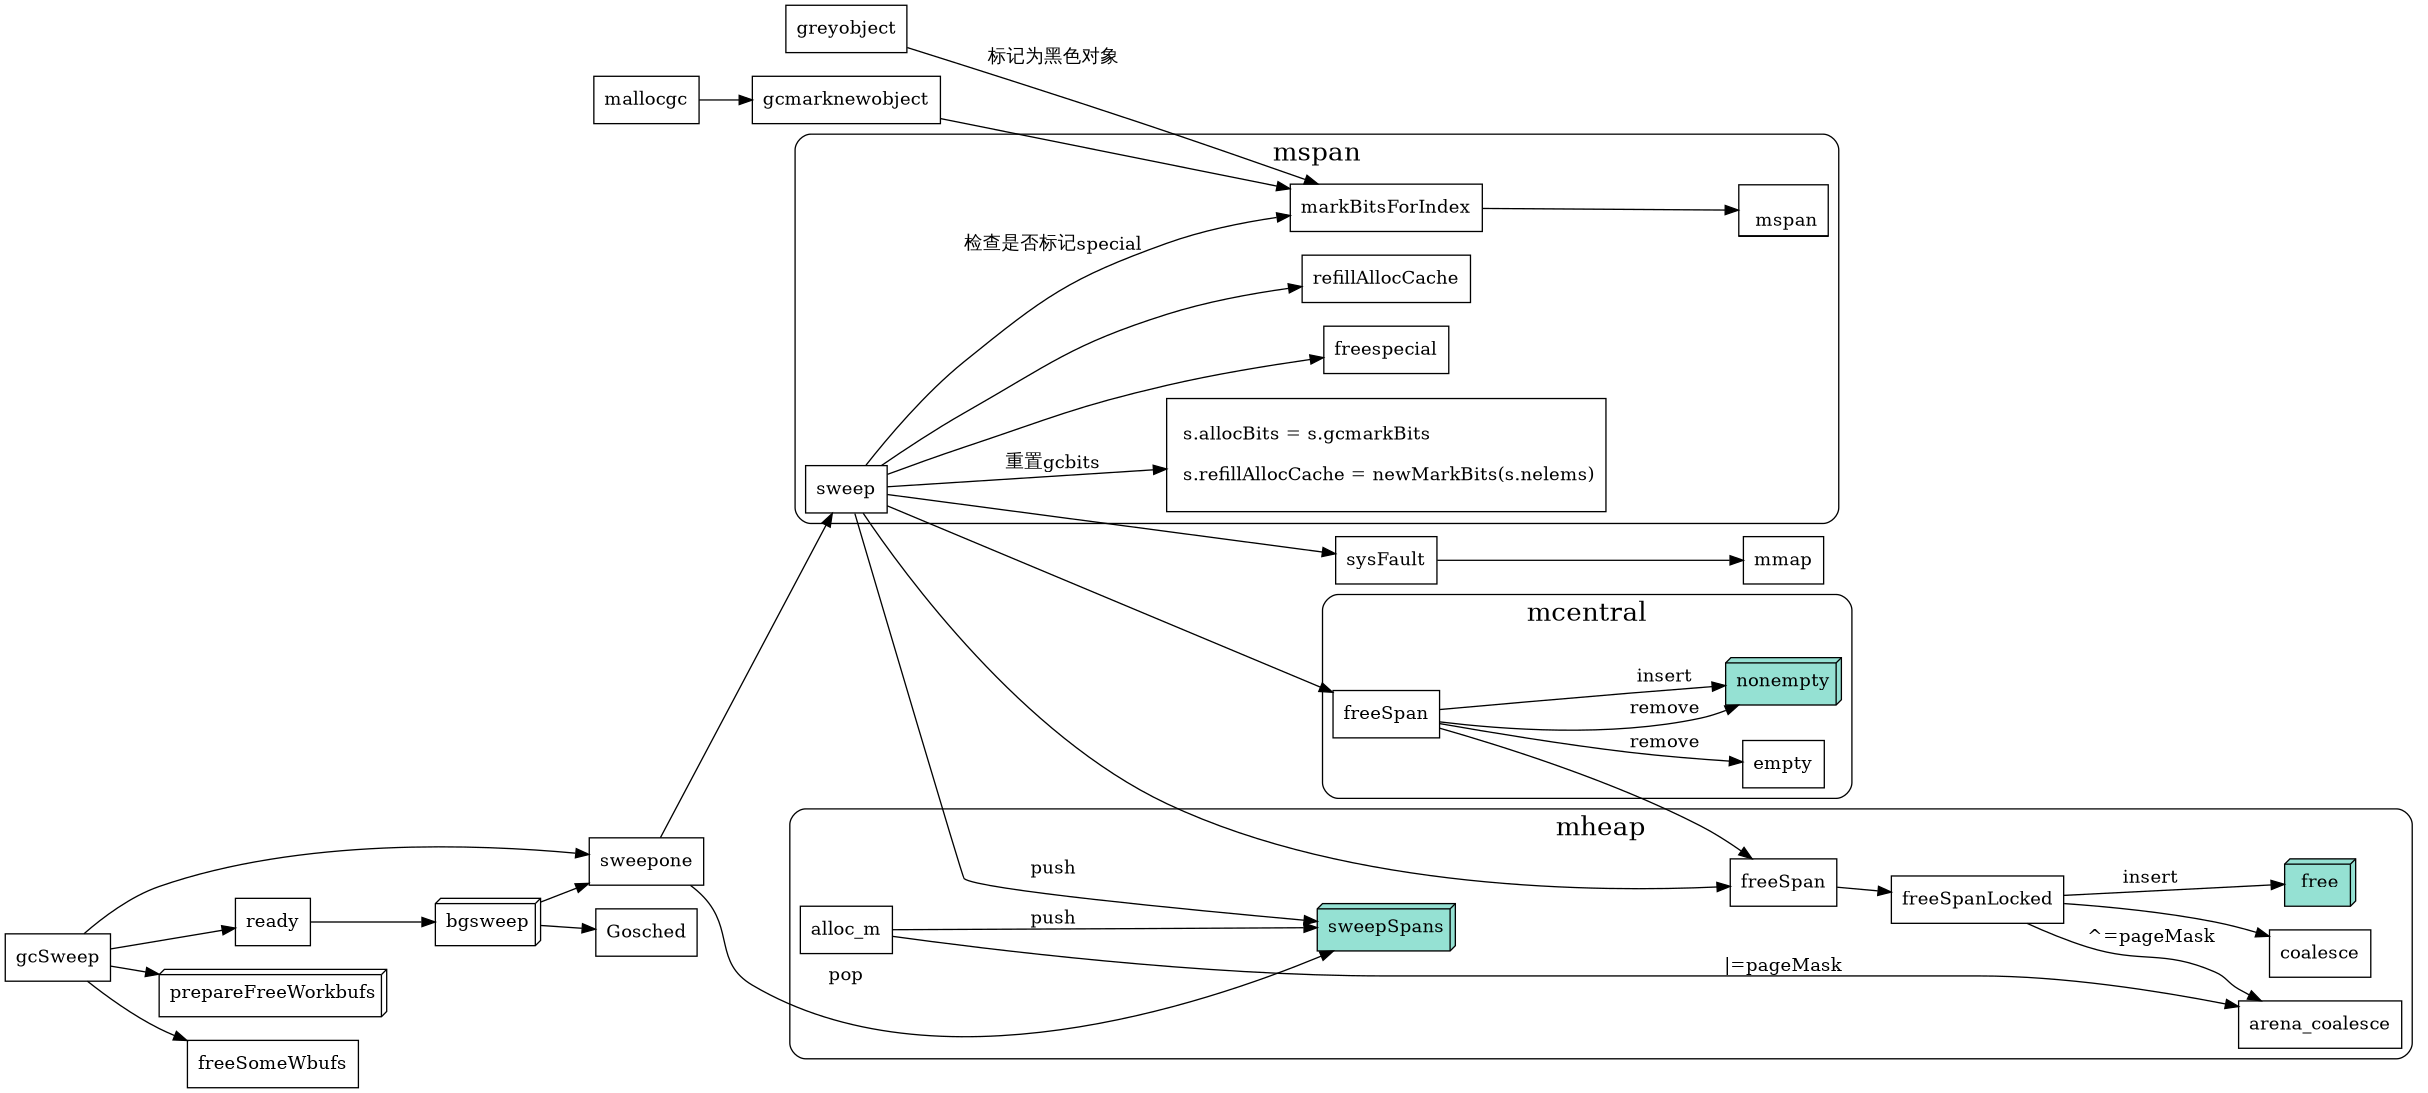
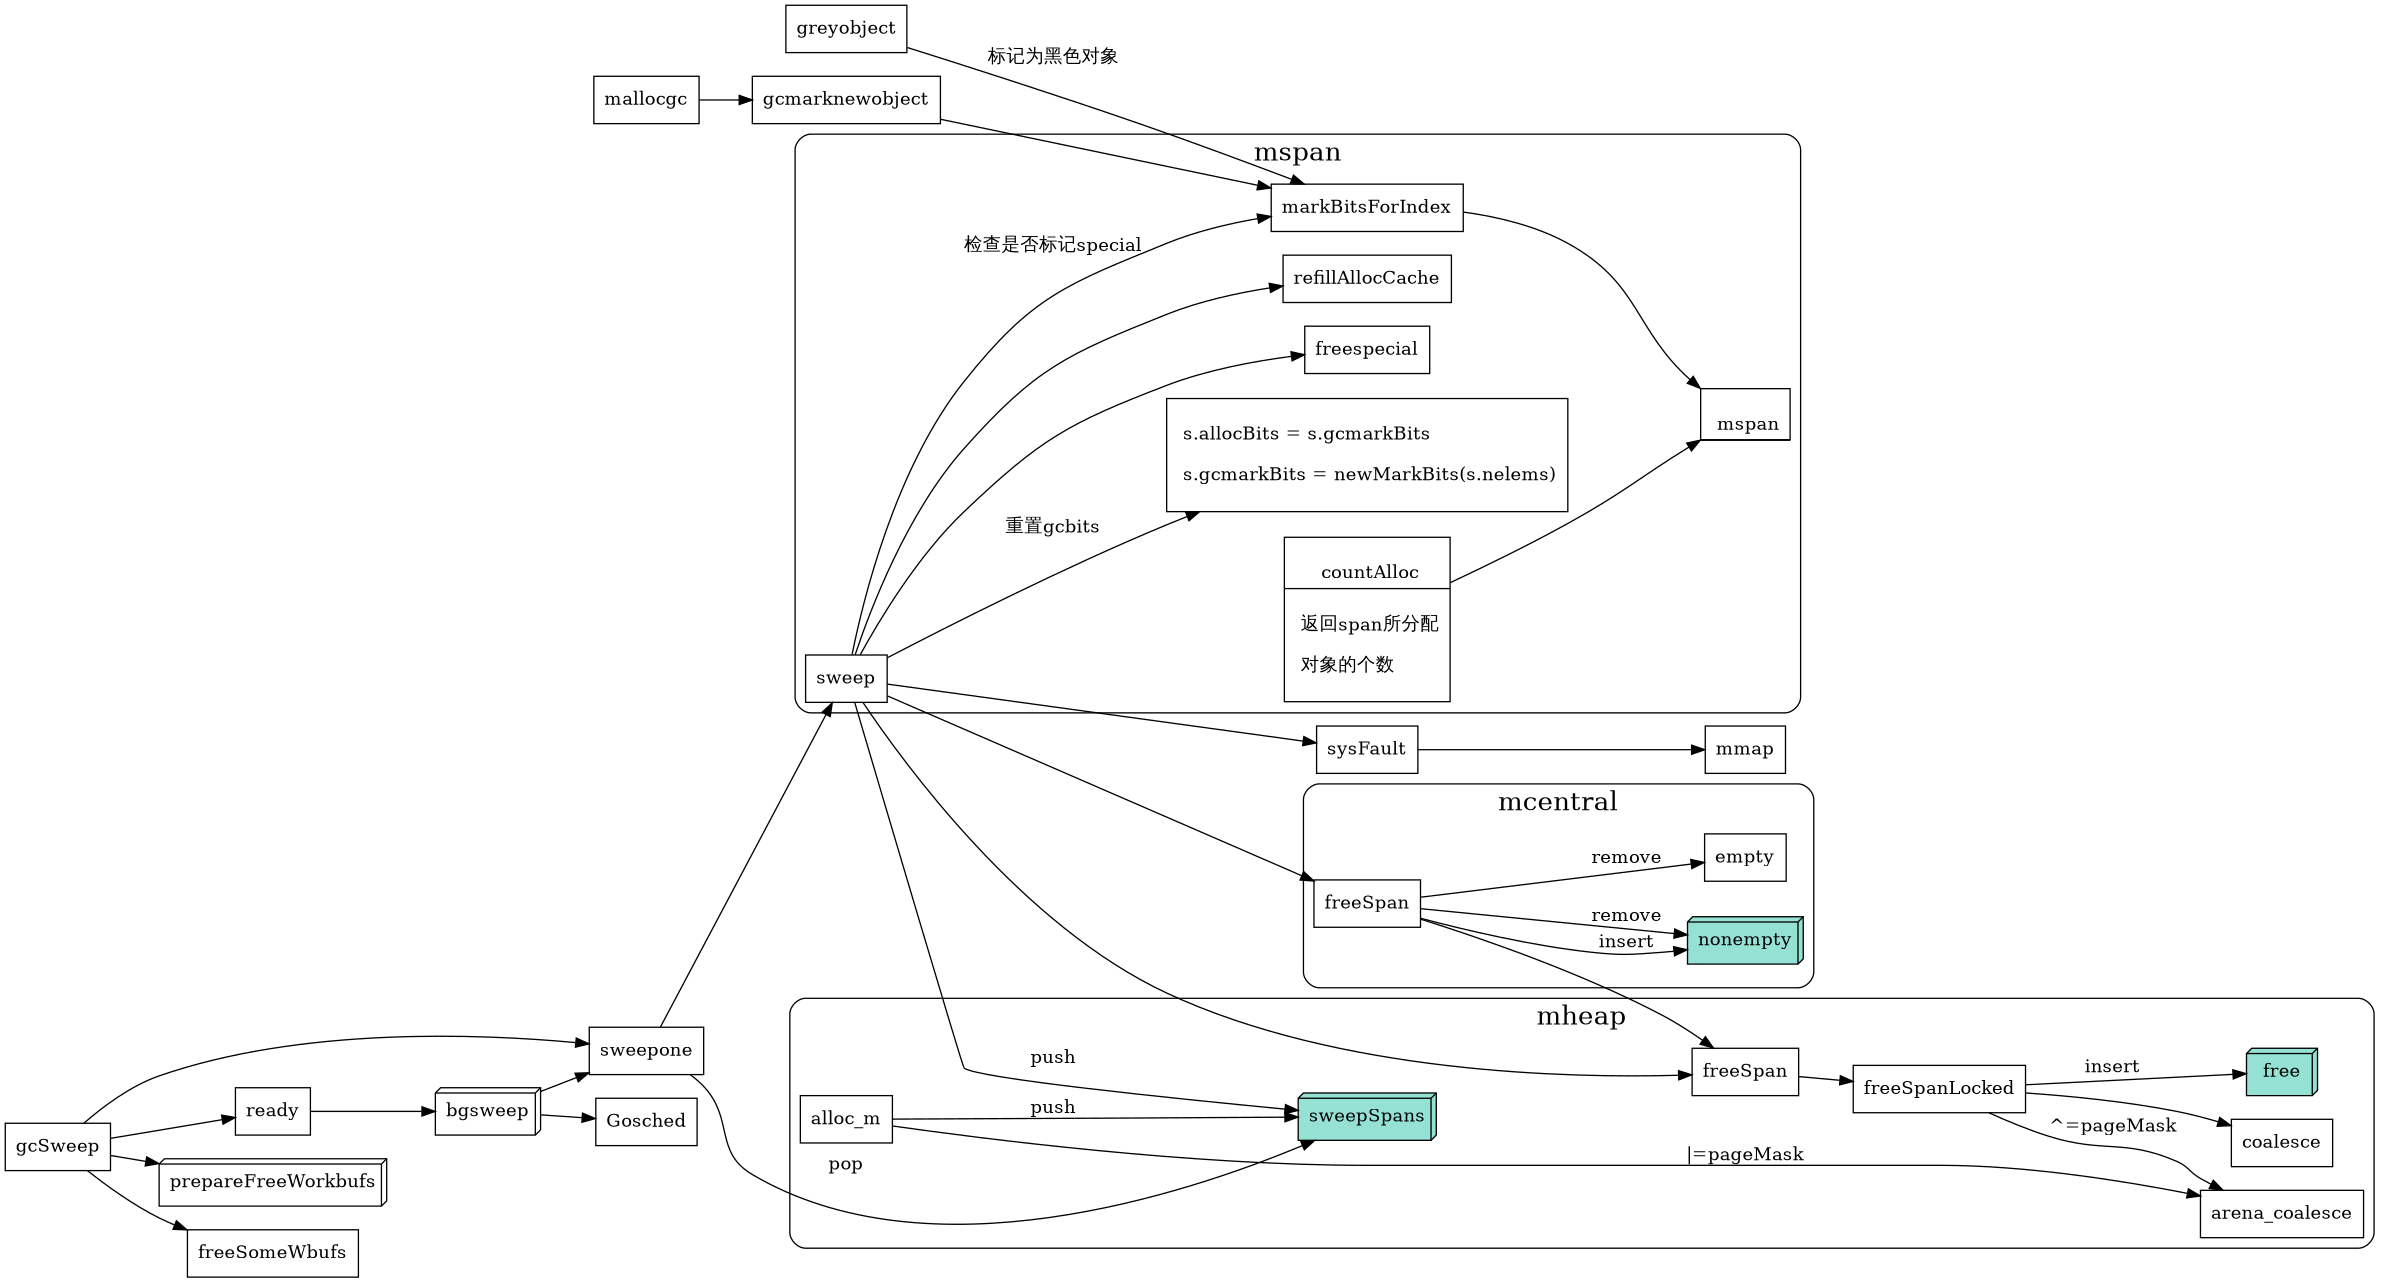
node "s.allocBits = s.gcmarkBits": text "s.refillAllocCache = newMarkBits(s.nelems)" -> "s.gcmarkBits = newMarkBits(s.nelems)"
node "countAlloc": added
